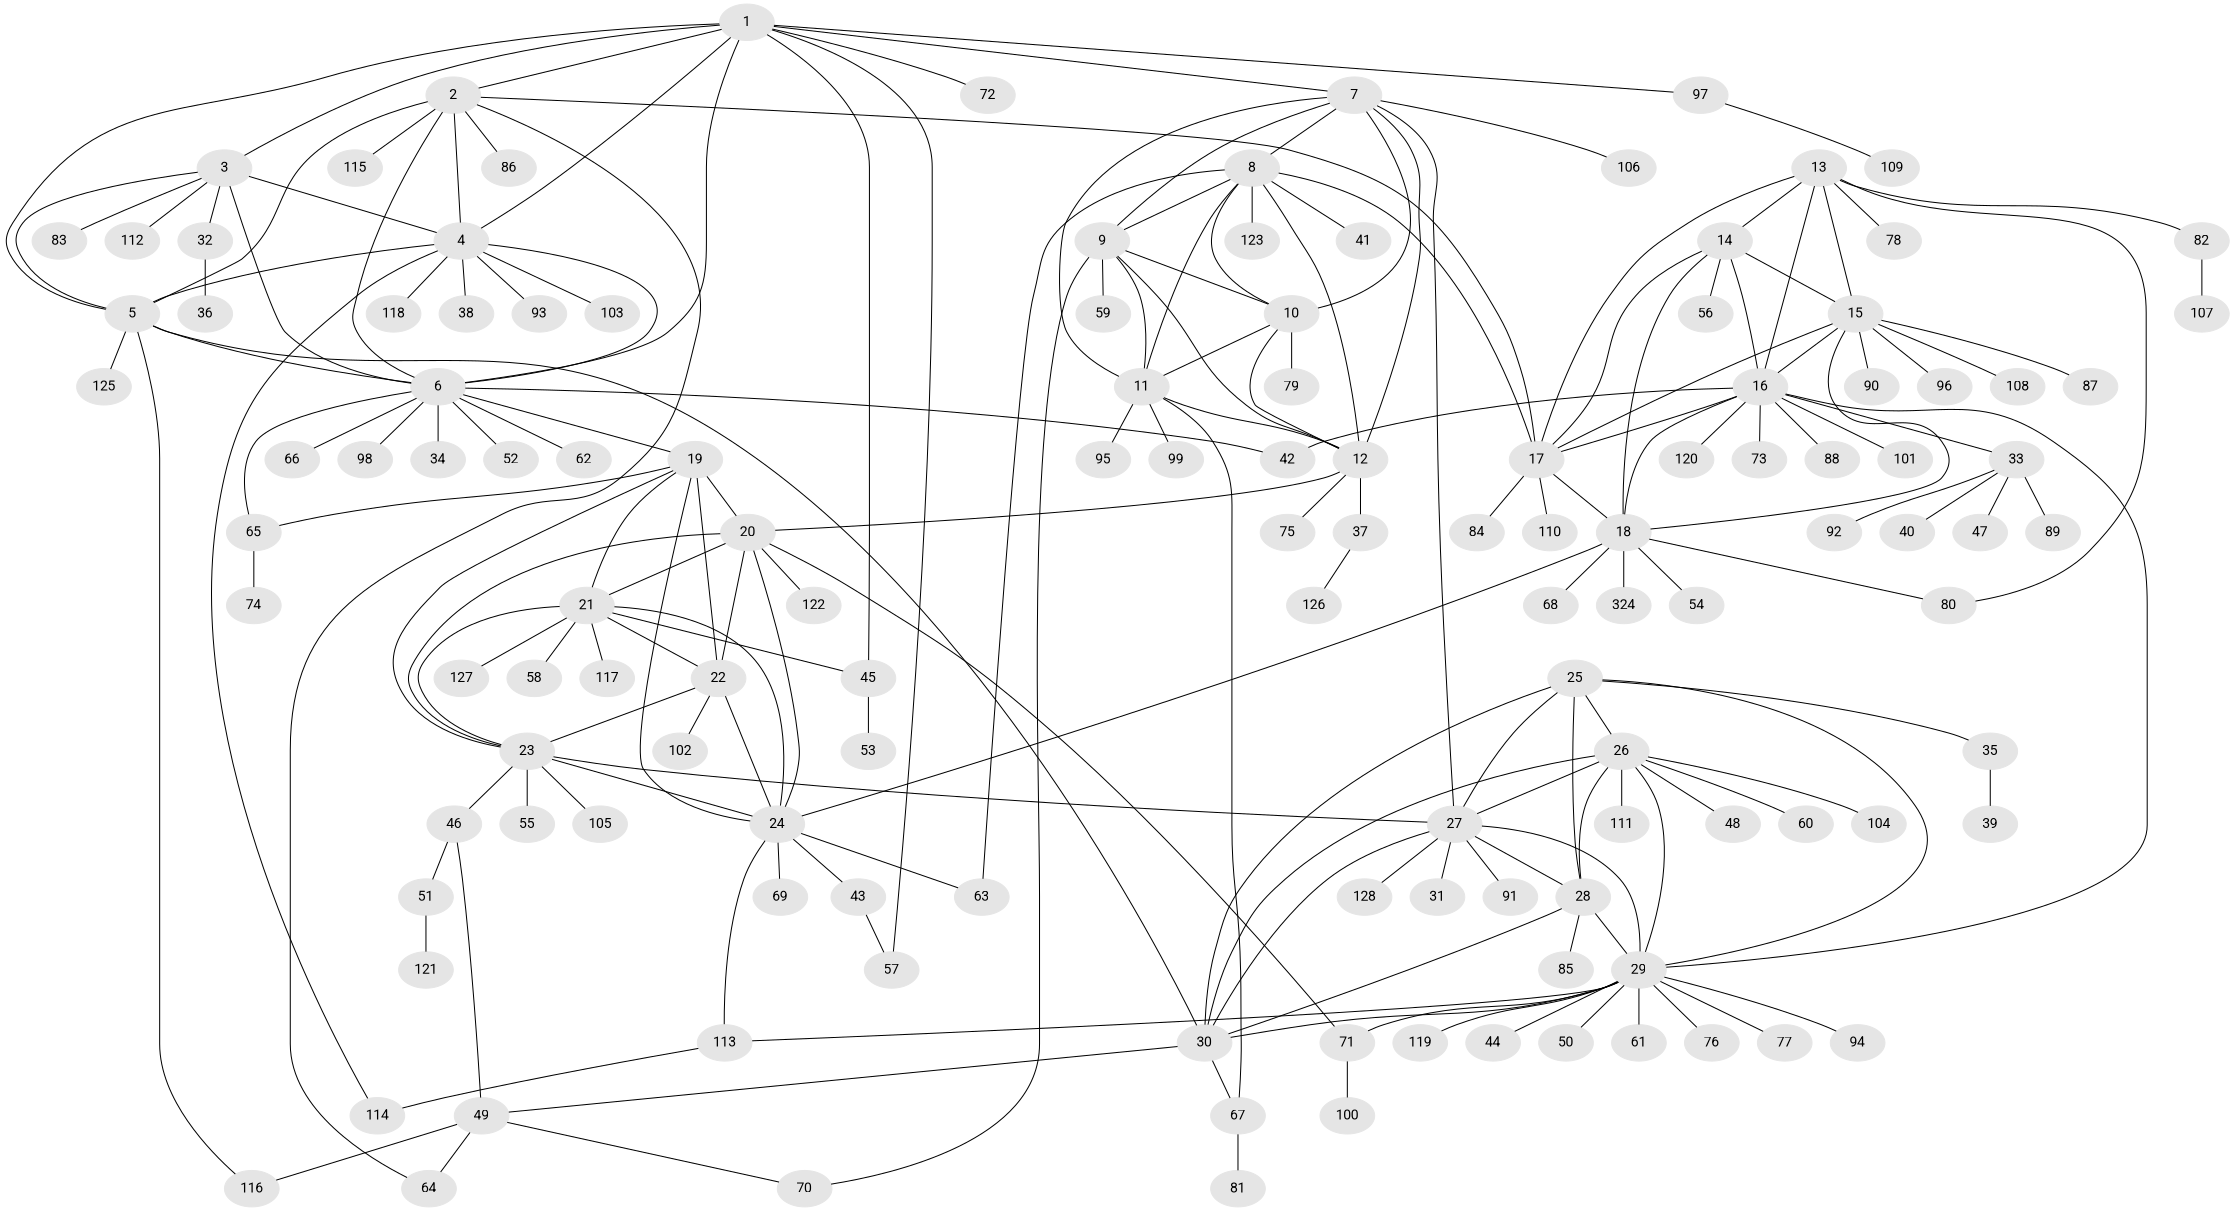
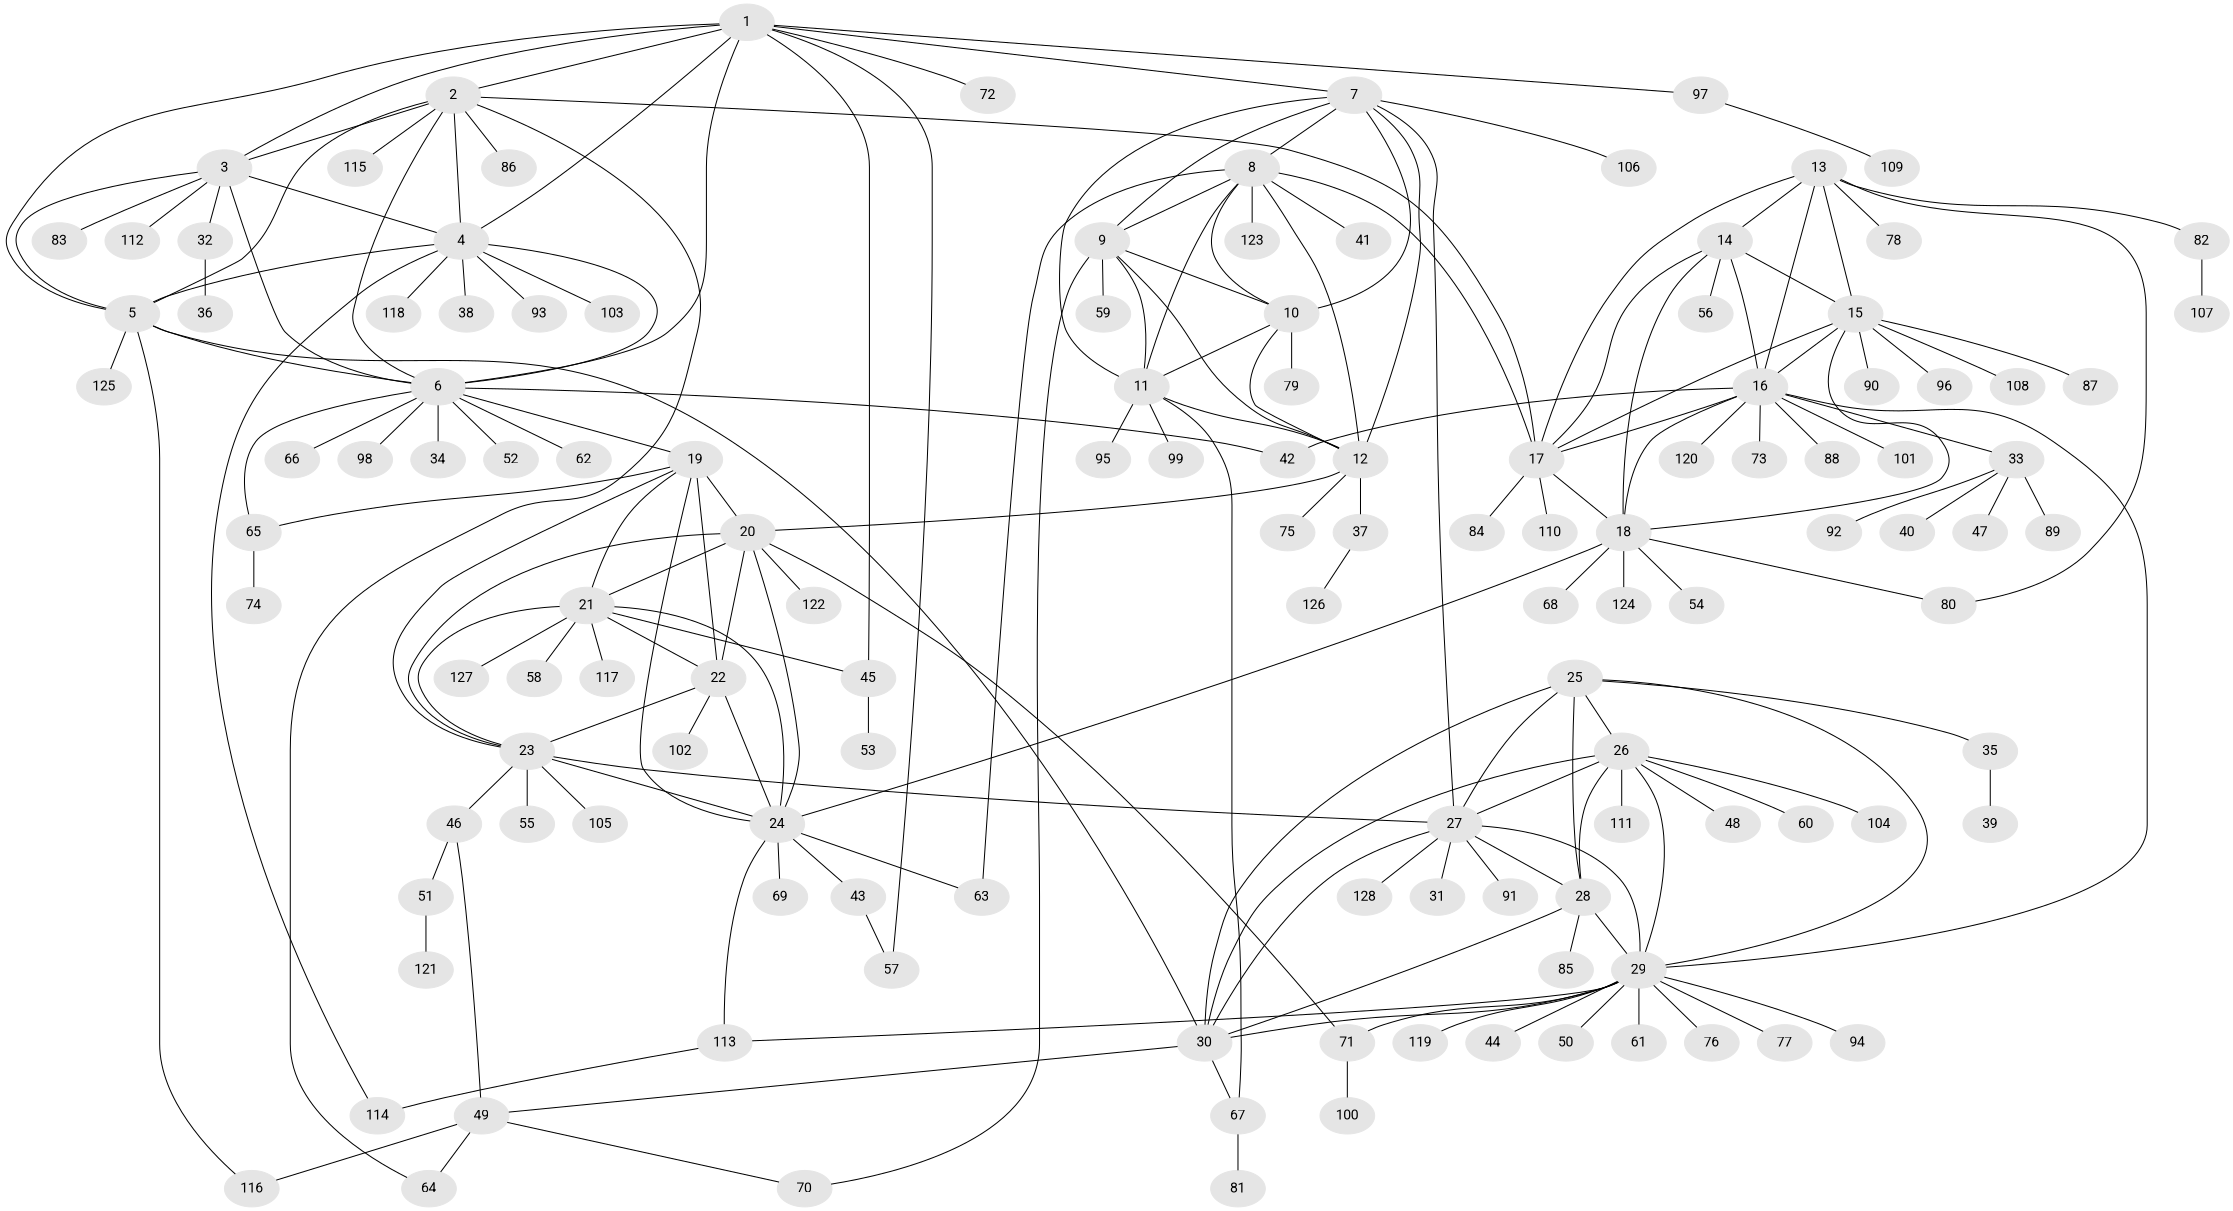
edge "2" -- "3": added
node "324": label "324" -> "124"
